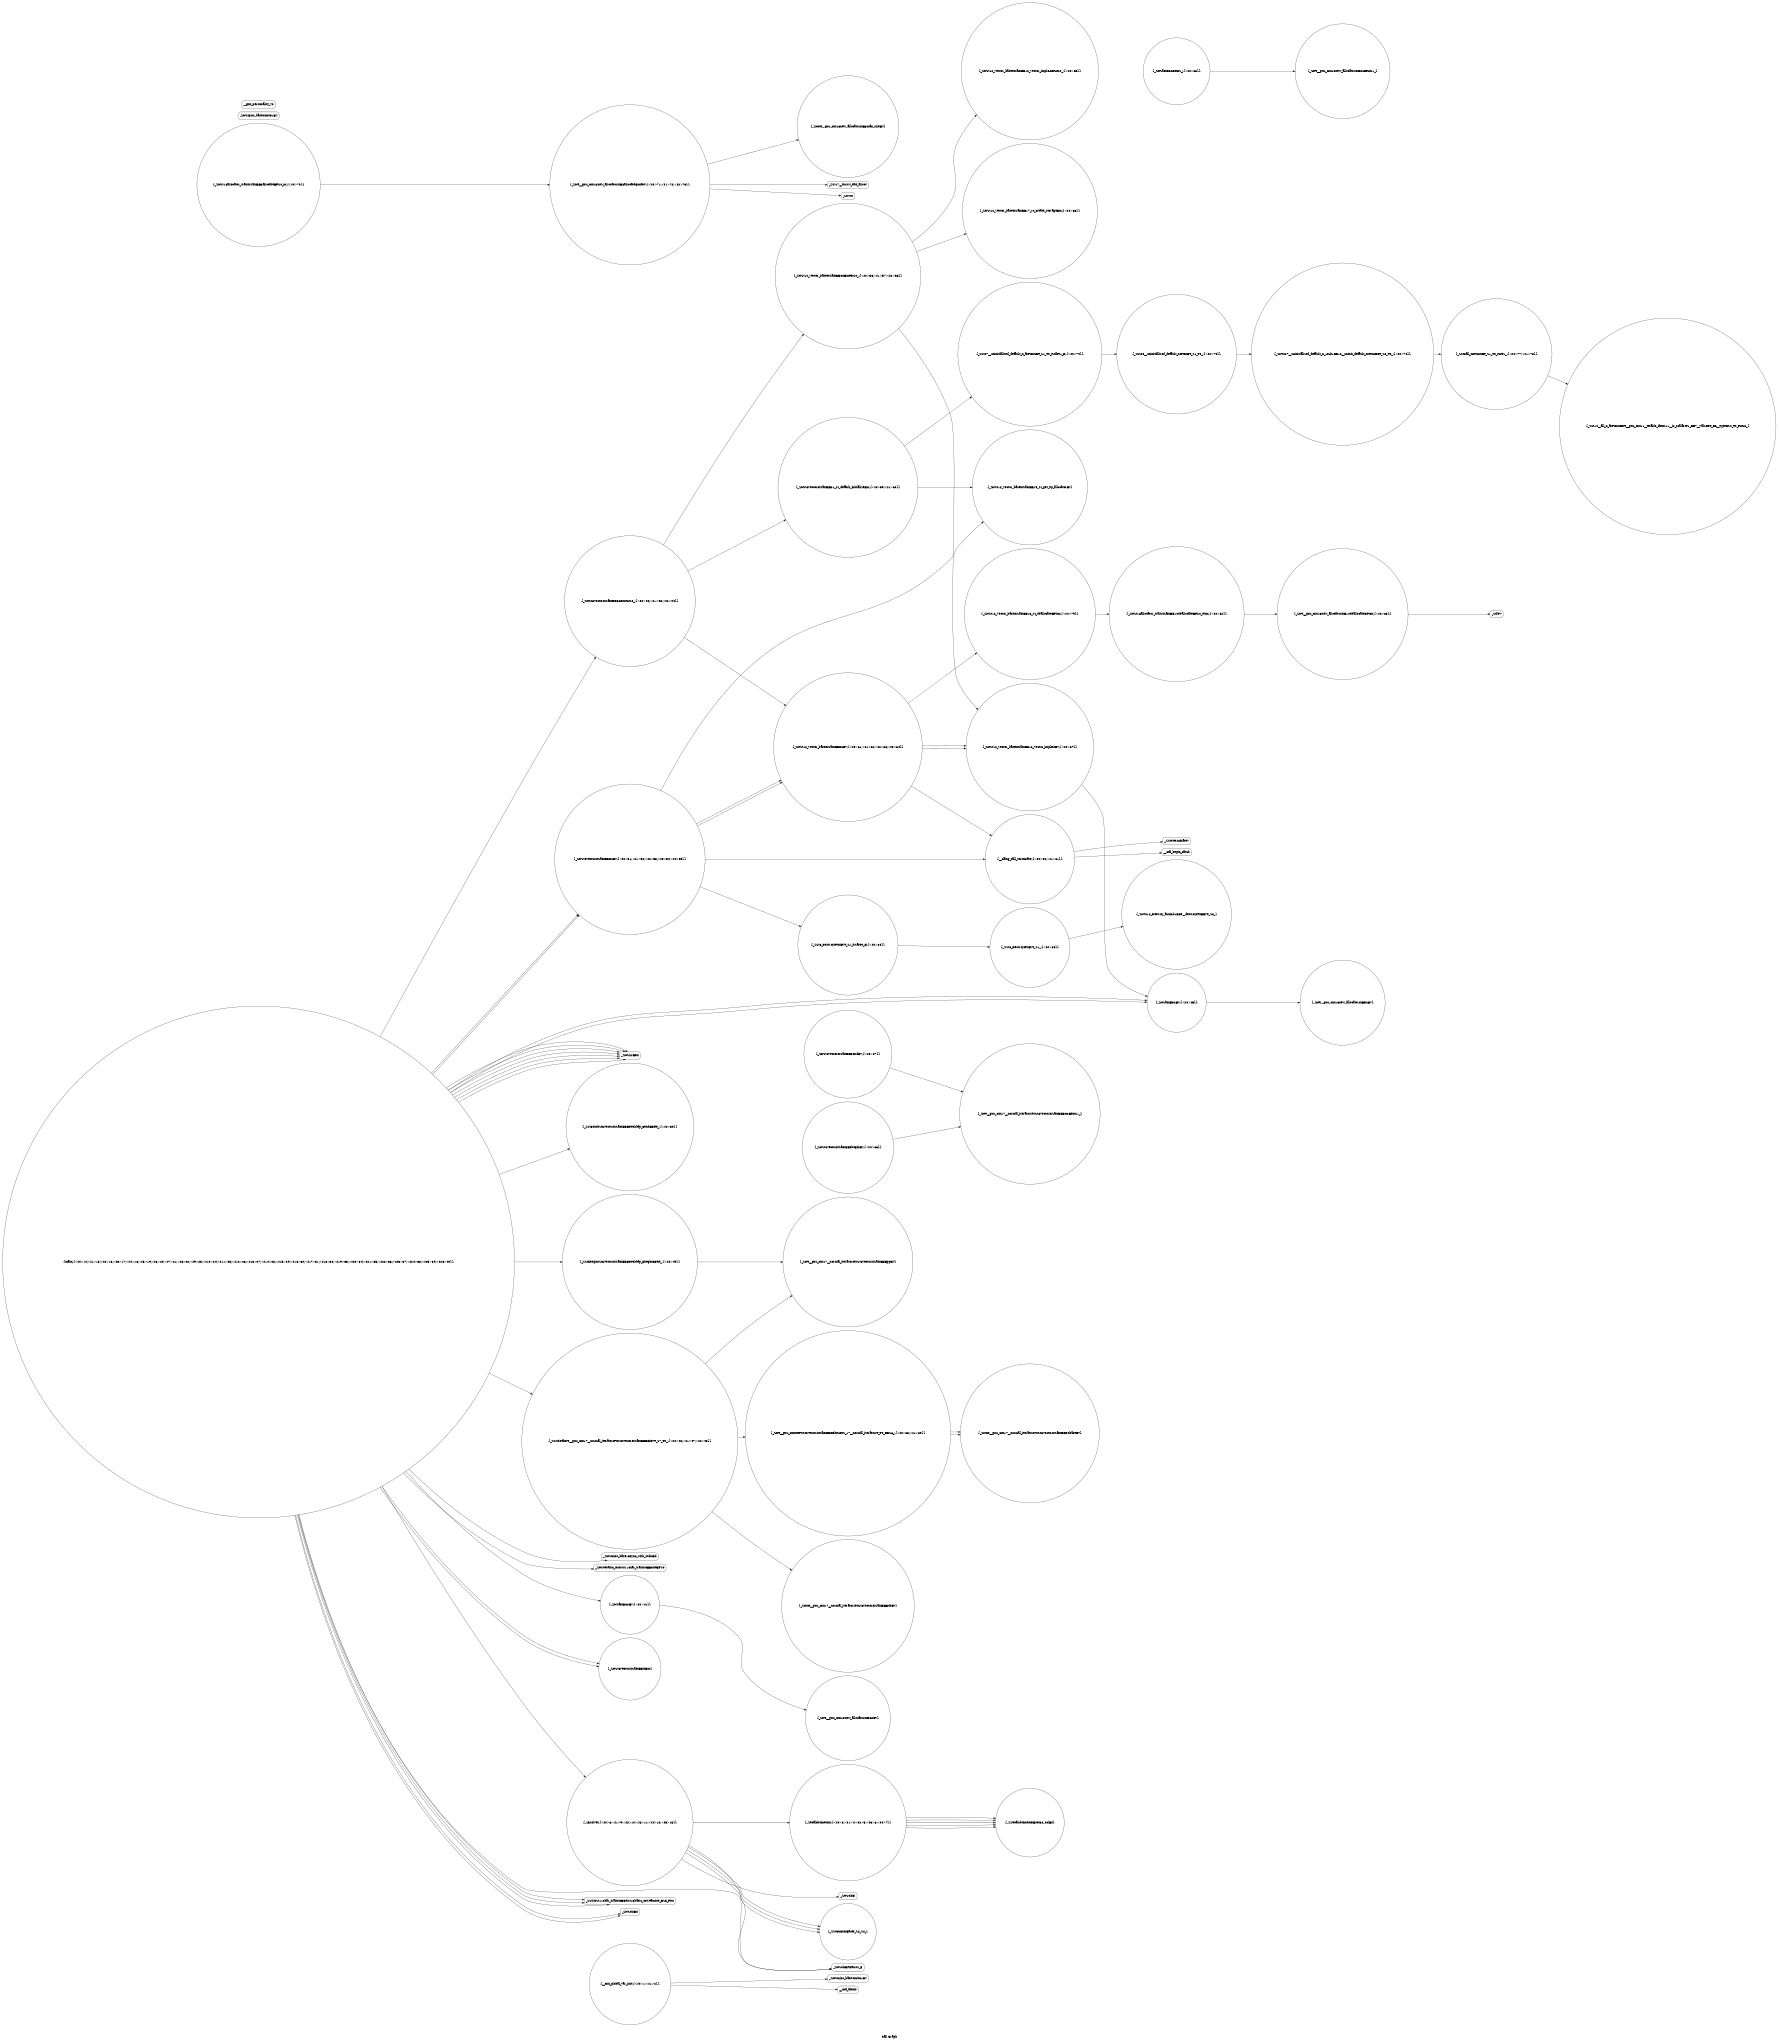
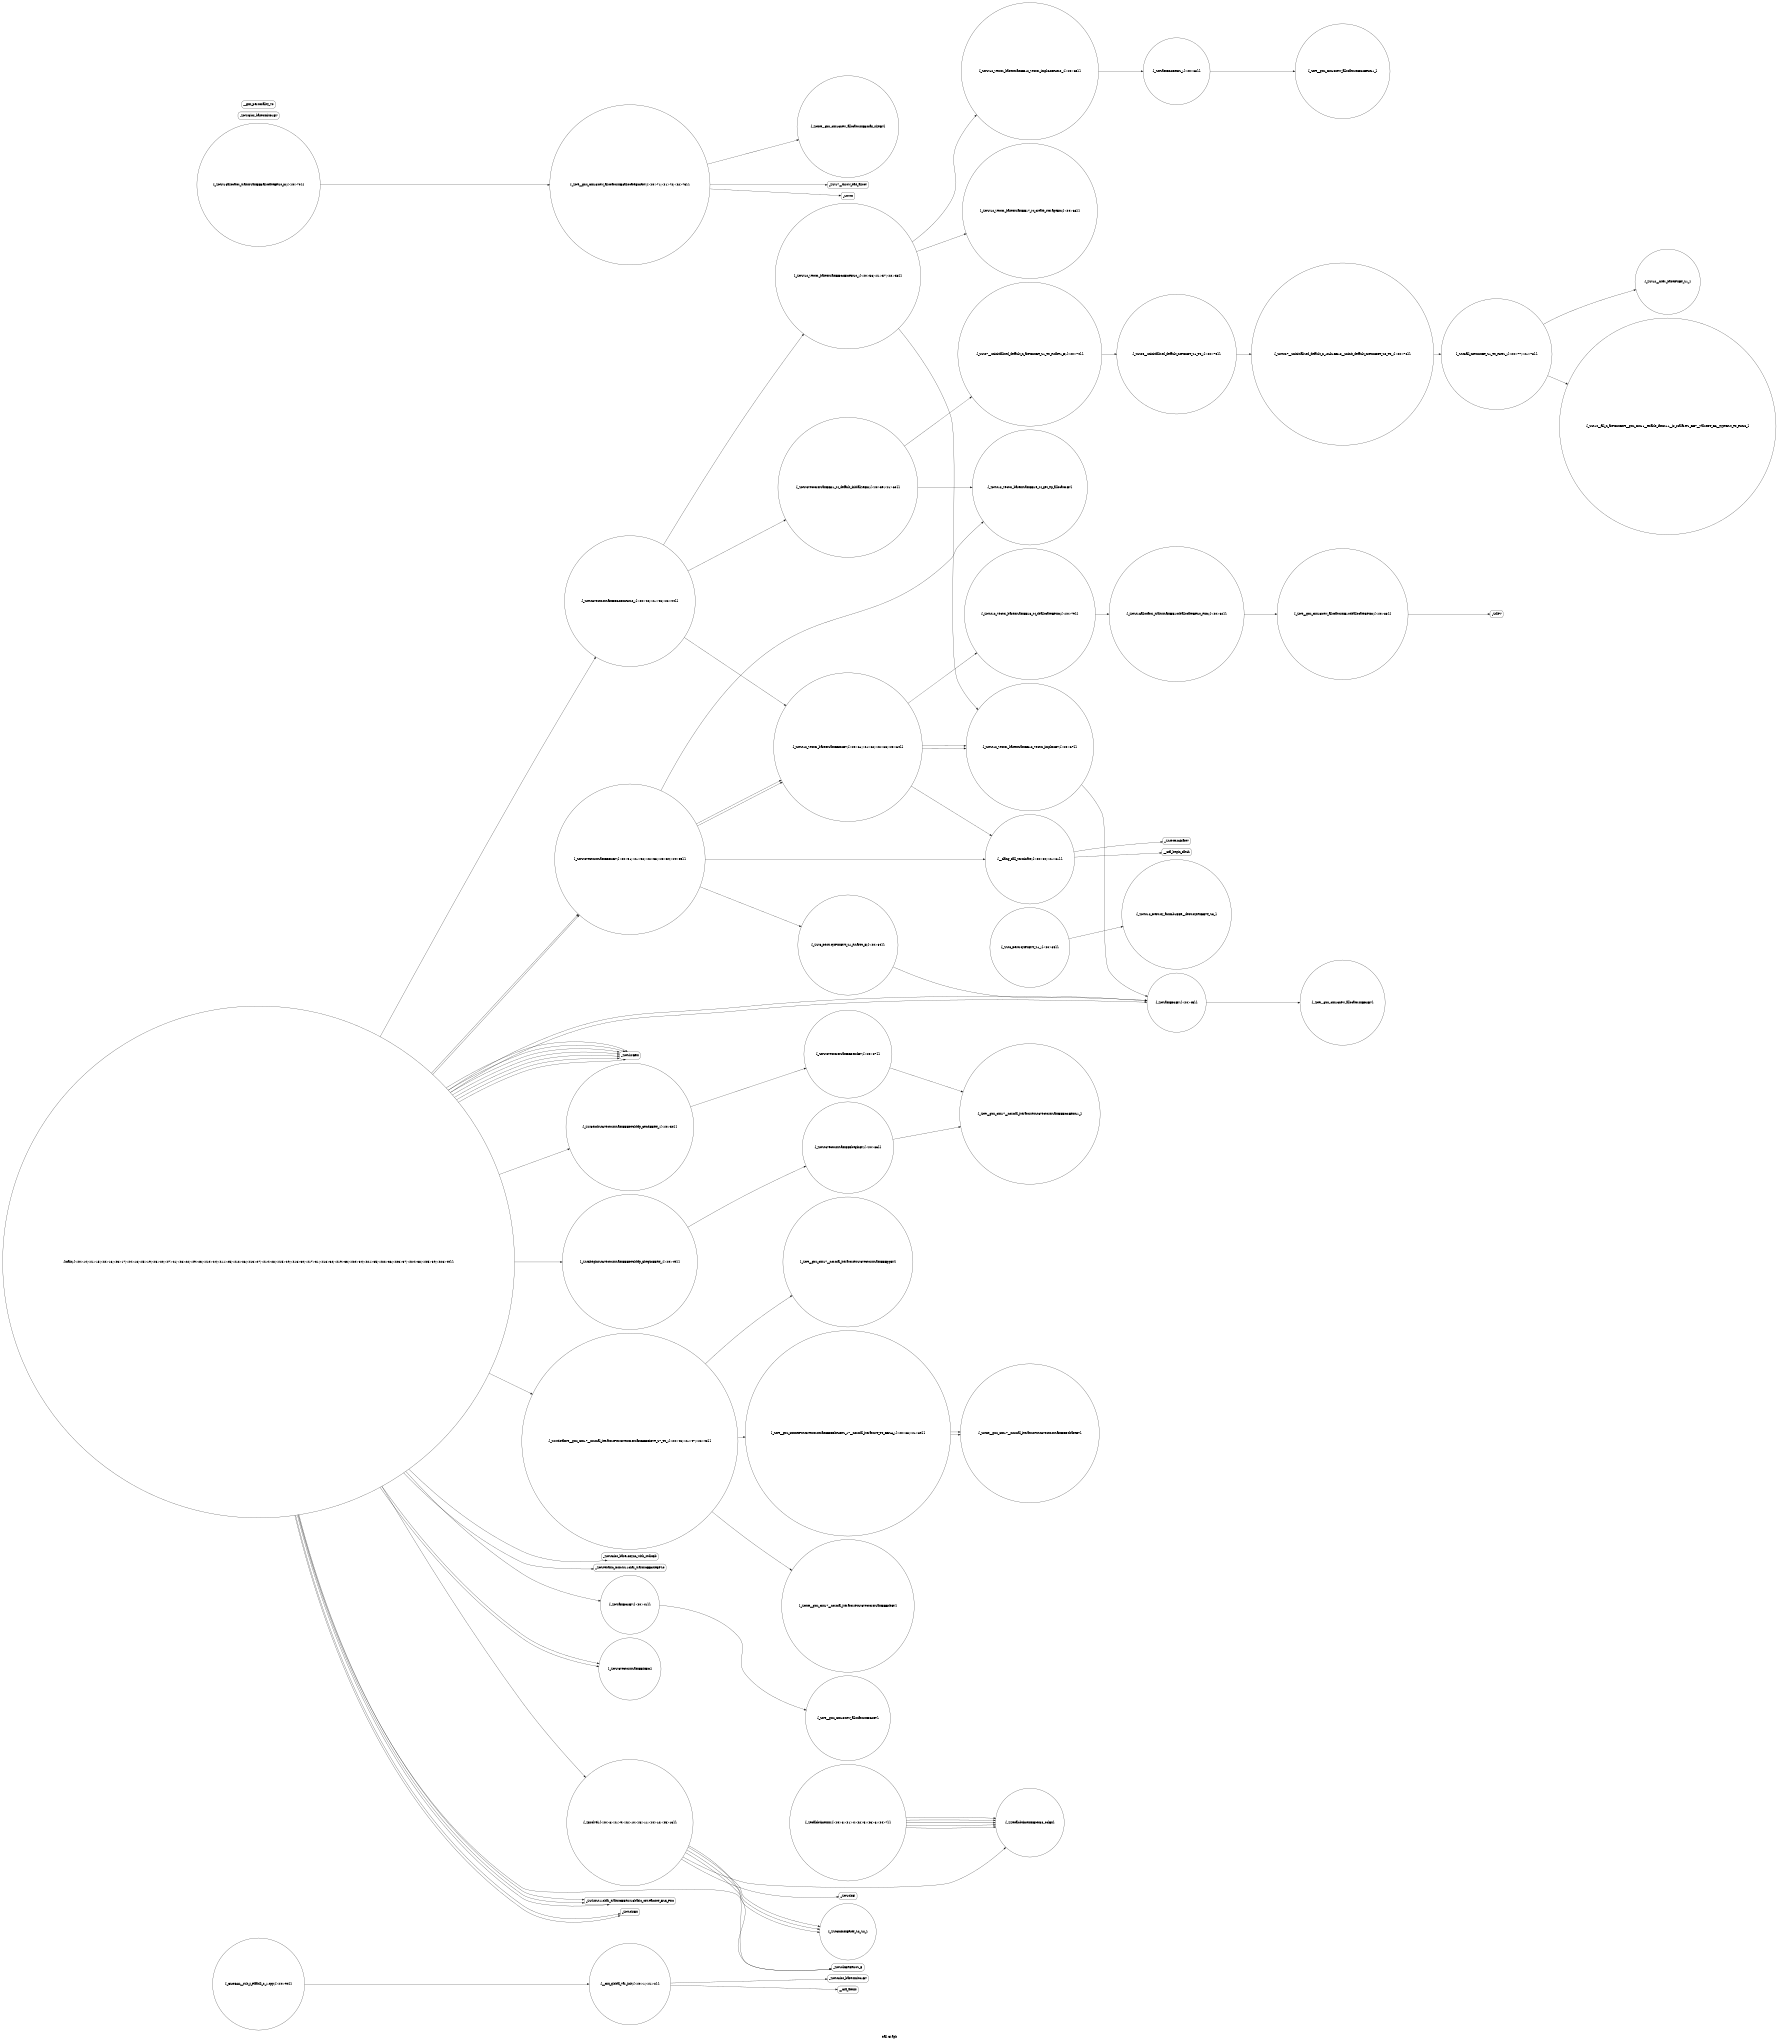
edge "{_ZNSt12_Vector_baseIxSaIxEE12_Vector_implC2ERKS0_|{<s0>65}}" -> "{_ZNSaIxEC2ERKS_|{<s0>68}}": added
node "{_ZSt12__niter_baseIPxET_S1_}": added
edge "{_ZSt8_DestroyIPxxEvT_S1_RSaIT0_E|{<s0>84}}" -> "{_ZSt8_DestroyIPxEvT_S1_|{<s0>85}}": now "{_ZSt8_DestroyIPxxEvT_S1_RSaIT0_E|{<s0>84}}" -> "{_ZNSaIxED2Ev|{<s0>45}}"
edge "{_ZSt3endISt6vectorIxSaIxEEEDTcldtfp_3endEERT_|{<s0>50}}" -> "{_ZNSt6vectorIxSaIxEE3endEv|{<s0>87}}": added
edge "{_ZSt5beginISt6vectorIxSaIxEEEDTcldtfp_5beginEERT_|{<s0>49}}" -> "{_ZN9__gnu_cxx17__normal_iteratorIPxSt6vectorIxSaIxEEEppEv}": now "{_ZSt5beginISt6vectorIxSaIxEEEDTcldtfp_5beginEERT_|{<s0>49}}" -> "{_ZNSt6vectorIxSaIxEE5beginEv|{<s0>86}}"
edge "{_Z5solvei|{<s0>8|<s1>9|<s2>10|<s3>11|<s4>12|<s5>13}}" -> "{_Z9calcbtimexxx|{<s0>3|<s1>4|<s2>5|<s3>6|<s4>7}}": now "{_Z5solvei|{<s0>8|<s1>9|<s2>10|<s3>11|<s4>12|<s5>13}}" -> "{_ZZ9calcbtimexxxENK3$_0clEx}"
node "{_GLOBAL__sub_I_Rafbill_2_1.cpp|{<s0>90}}": added
